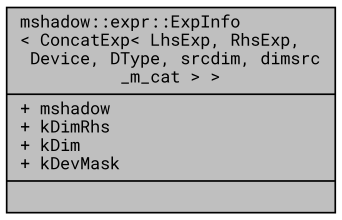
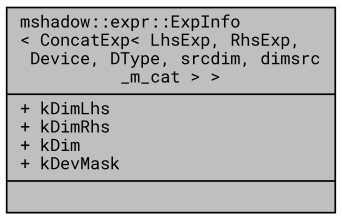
node "mshadow::expr::ExpInfo": text "+ mshadow" -> "+ kDimLhs"
